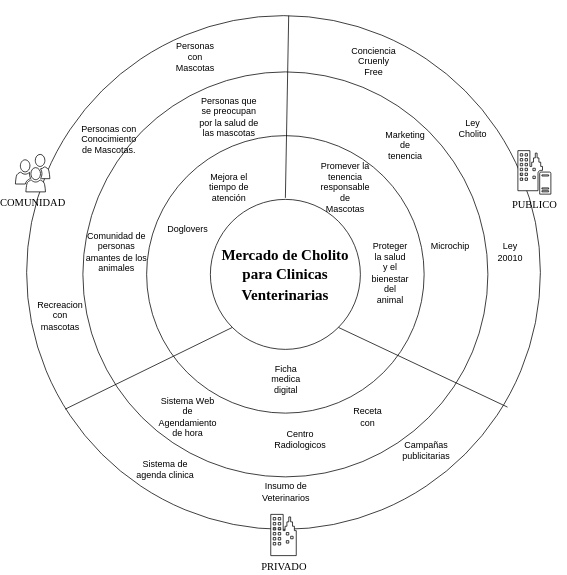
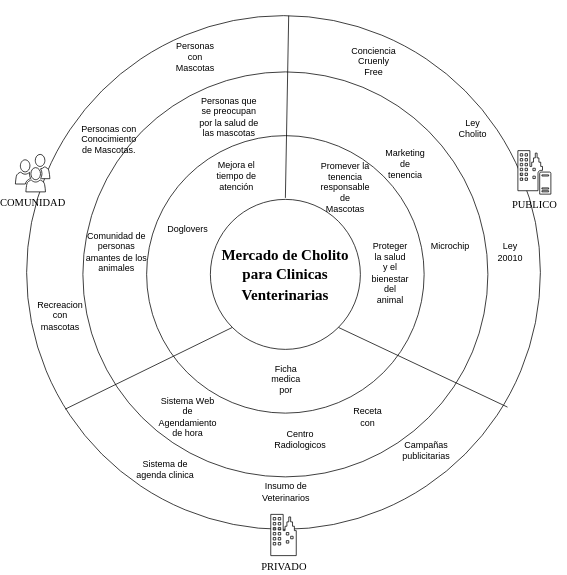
node "Marketing de tenencia": moved (405, 145) -> (405, 164)
node "Mejora el tiempo de atención": moved (229, 187) -> (237, 176)
node "Ficha medica digital": label "Ficha medica digital" -> "Ficha medica por"
